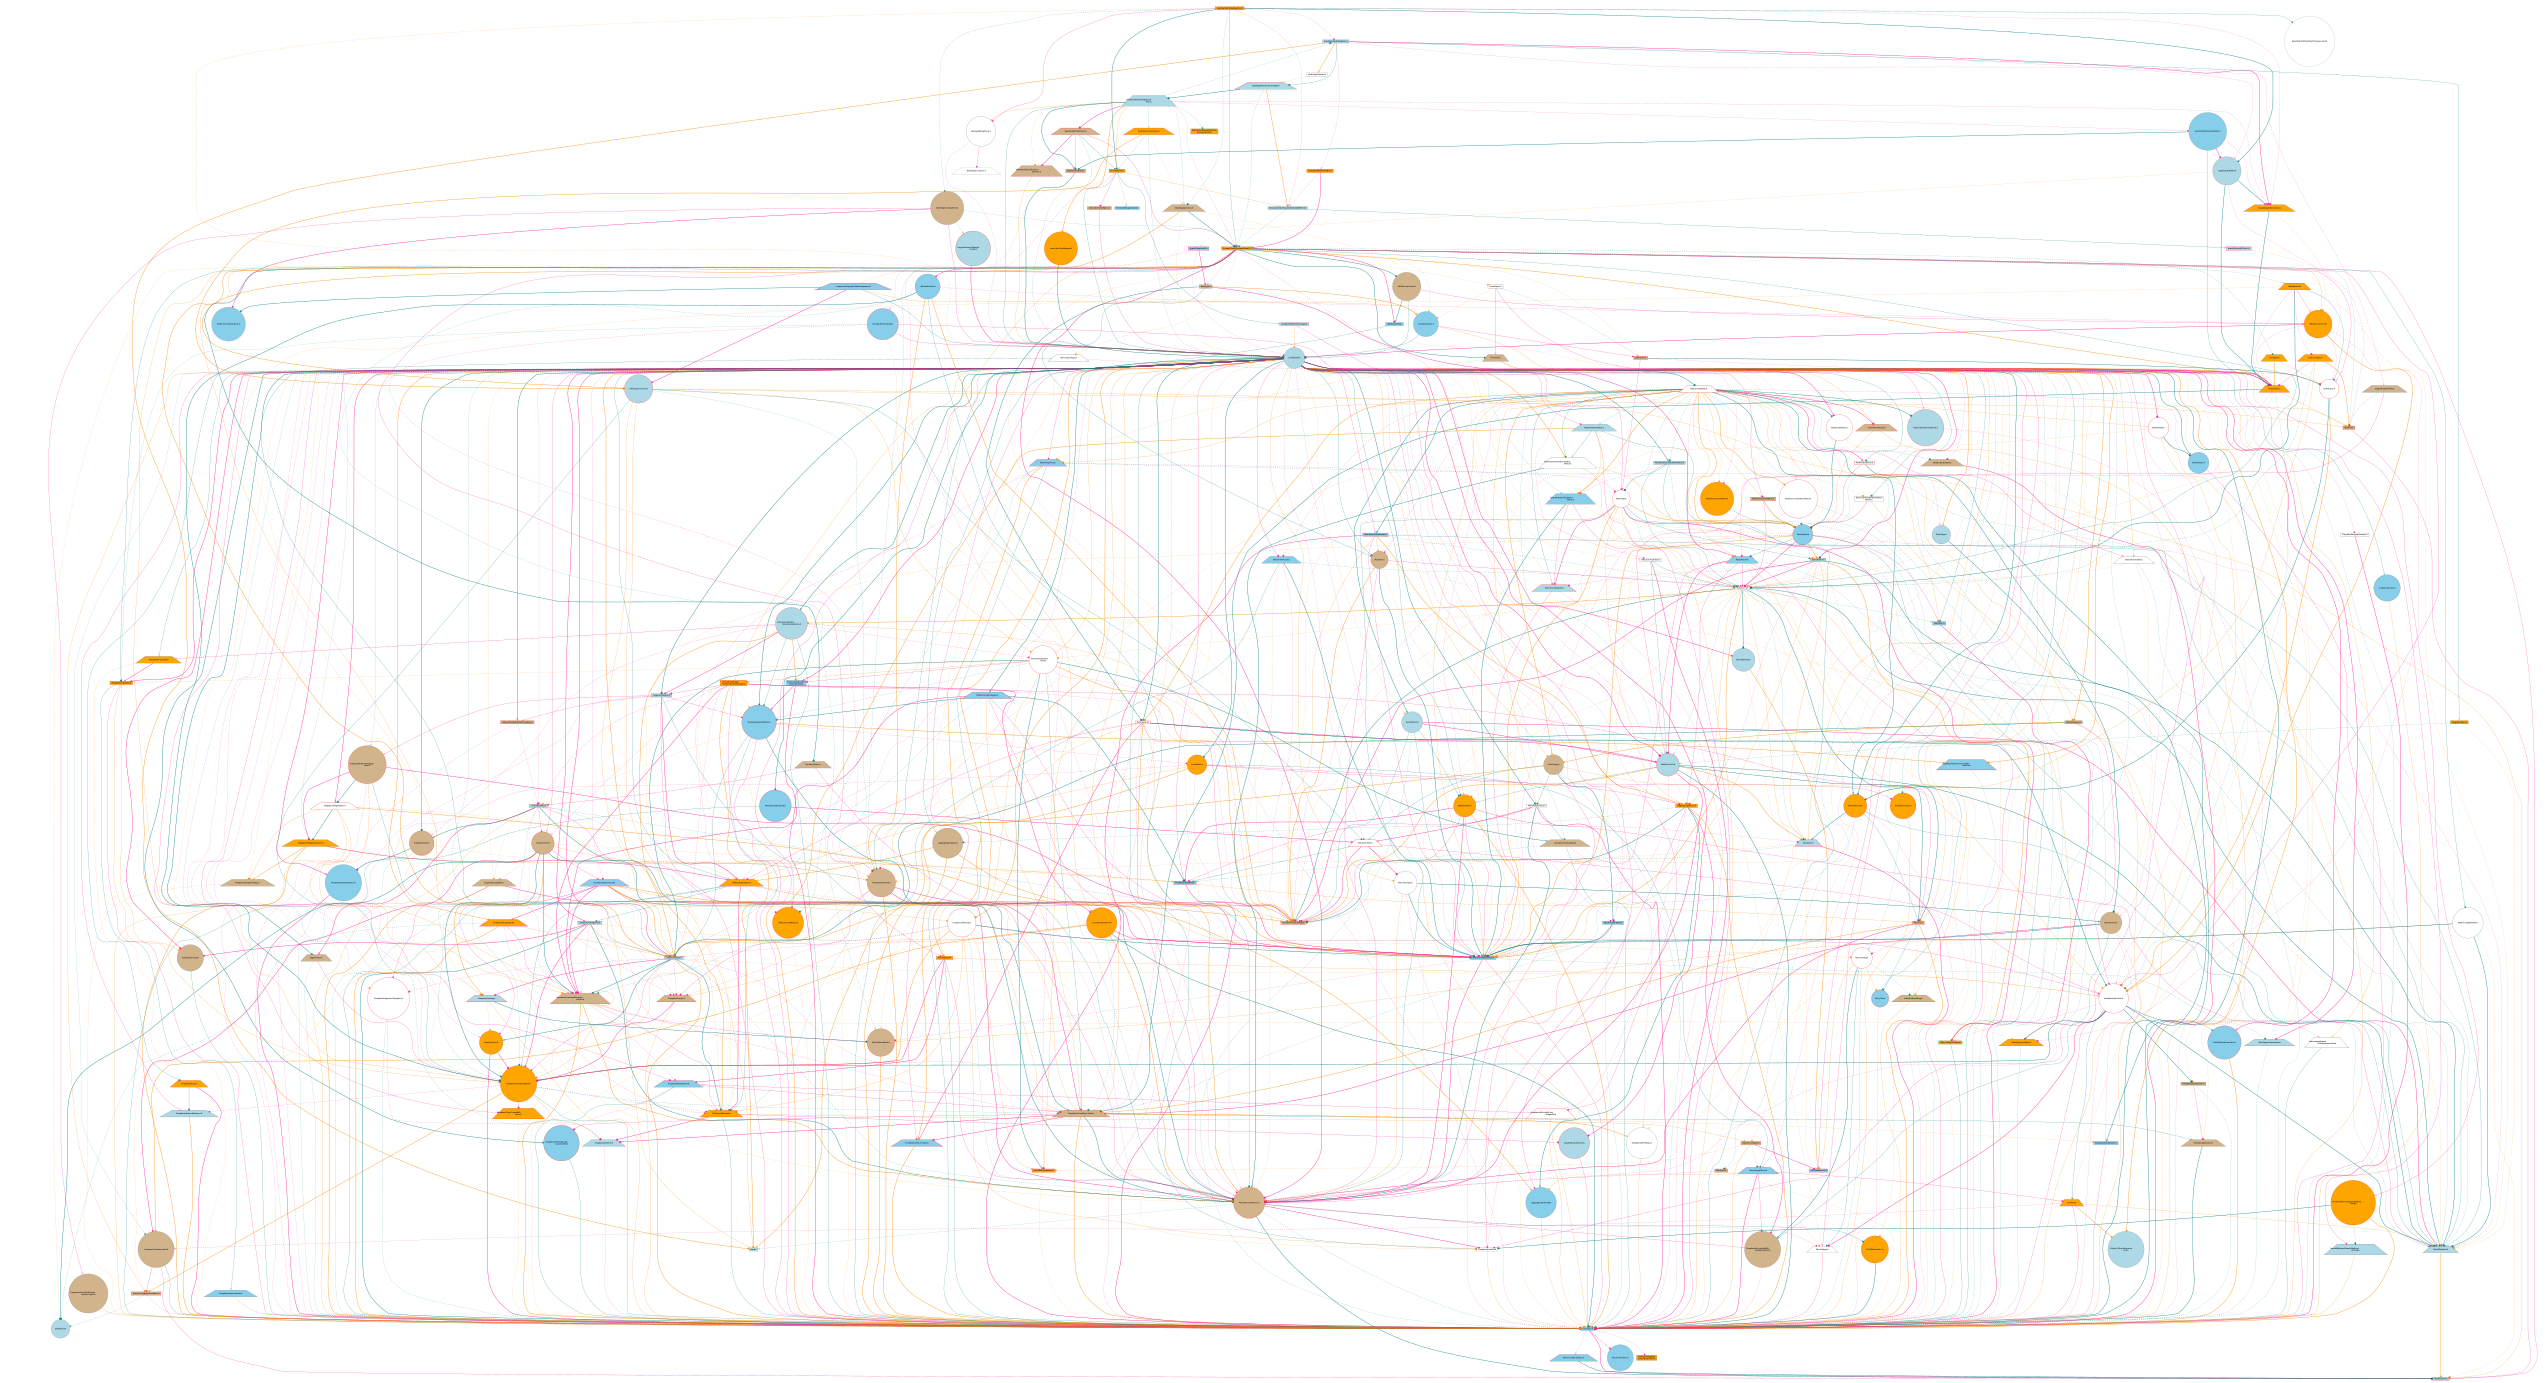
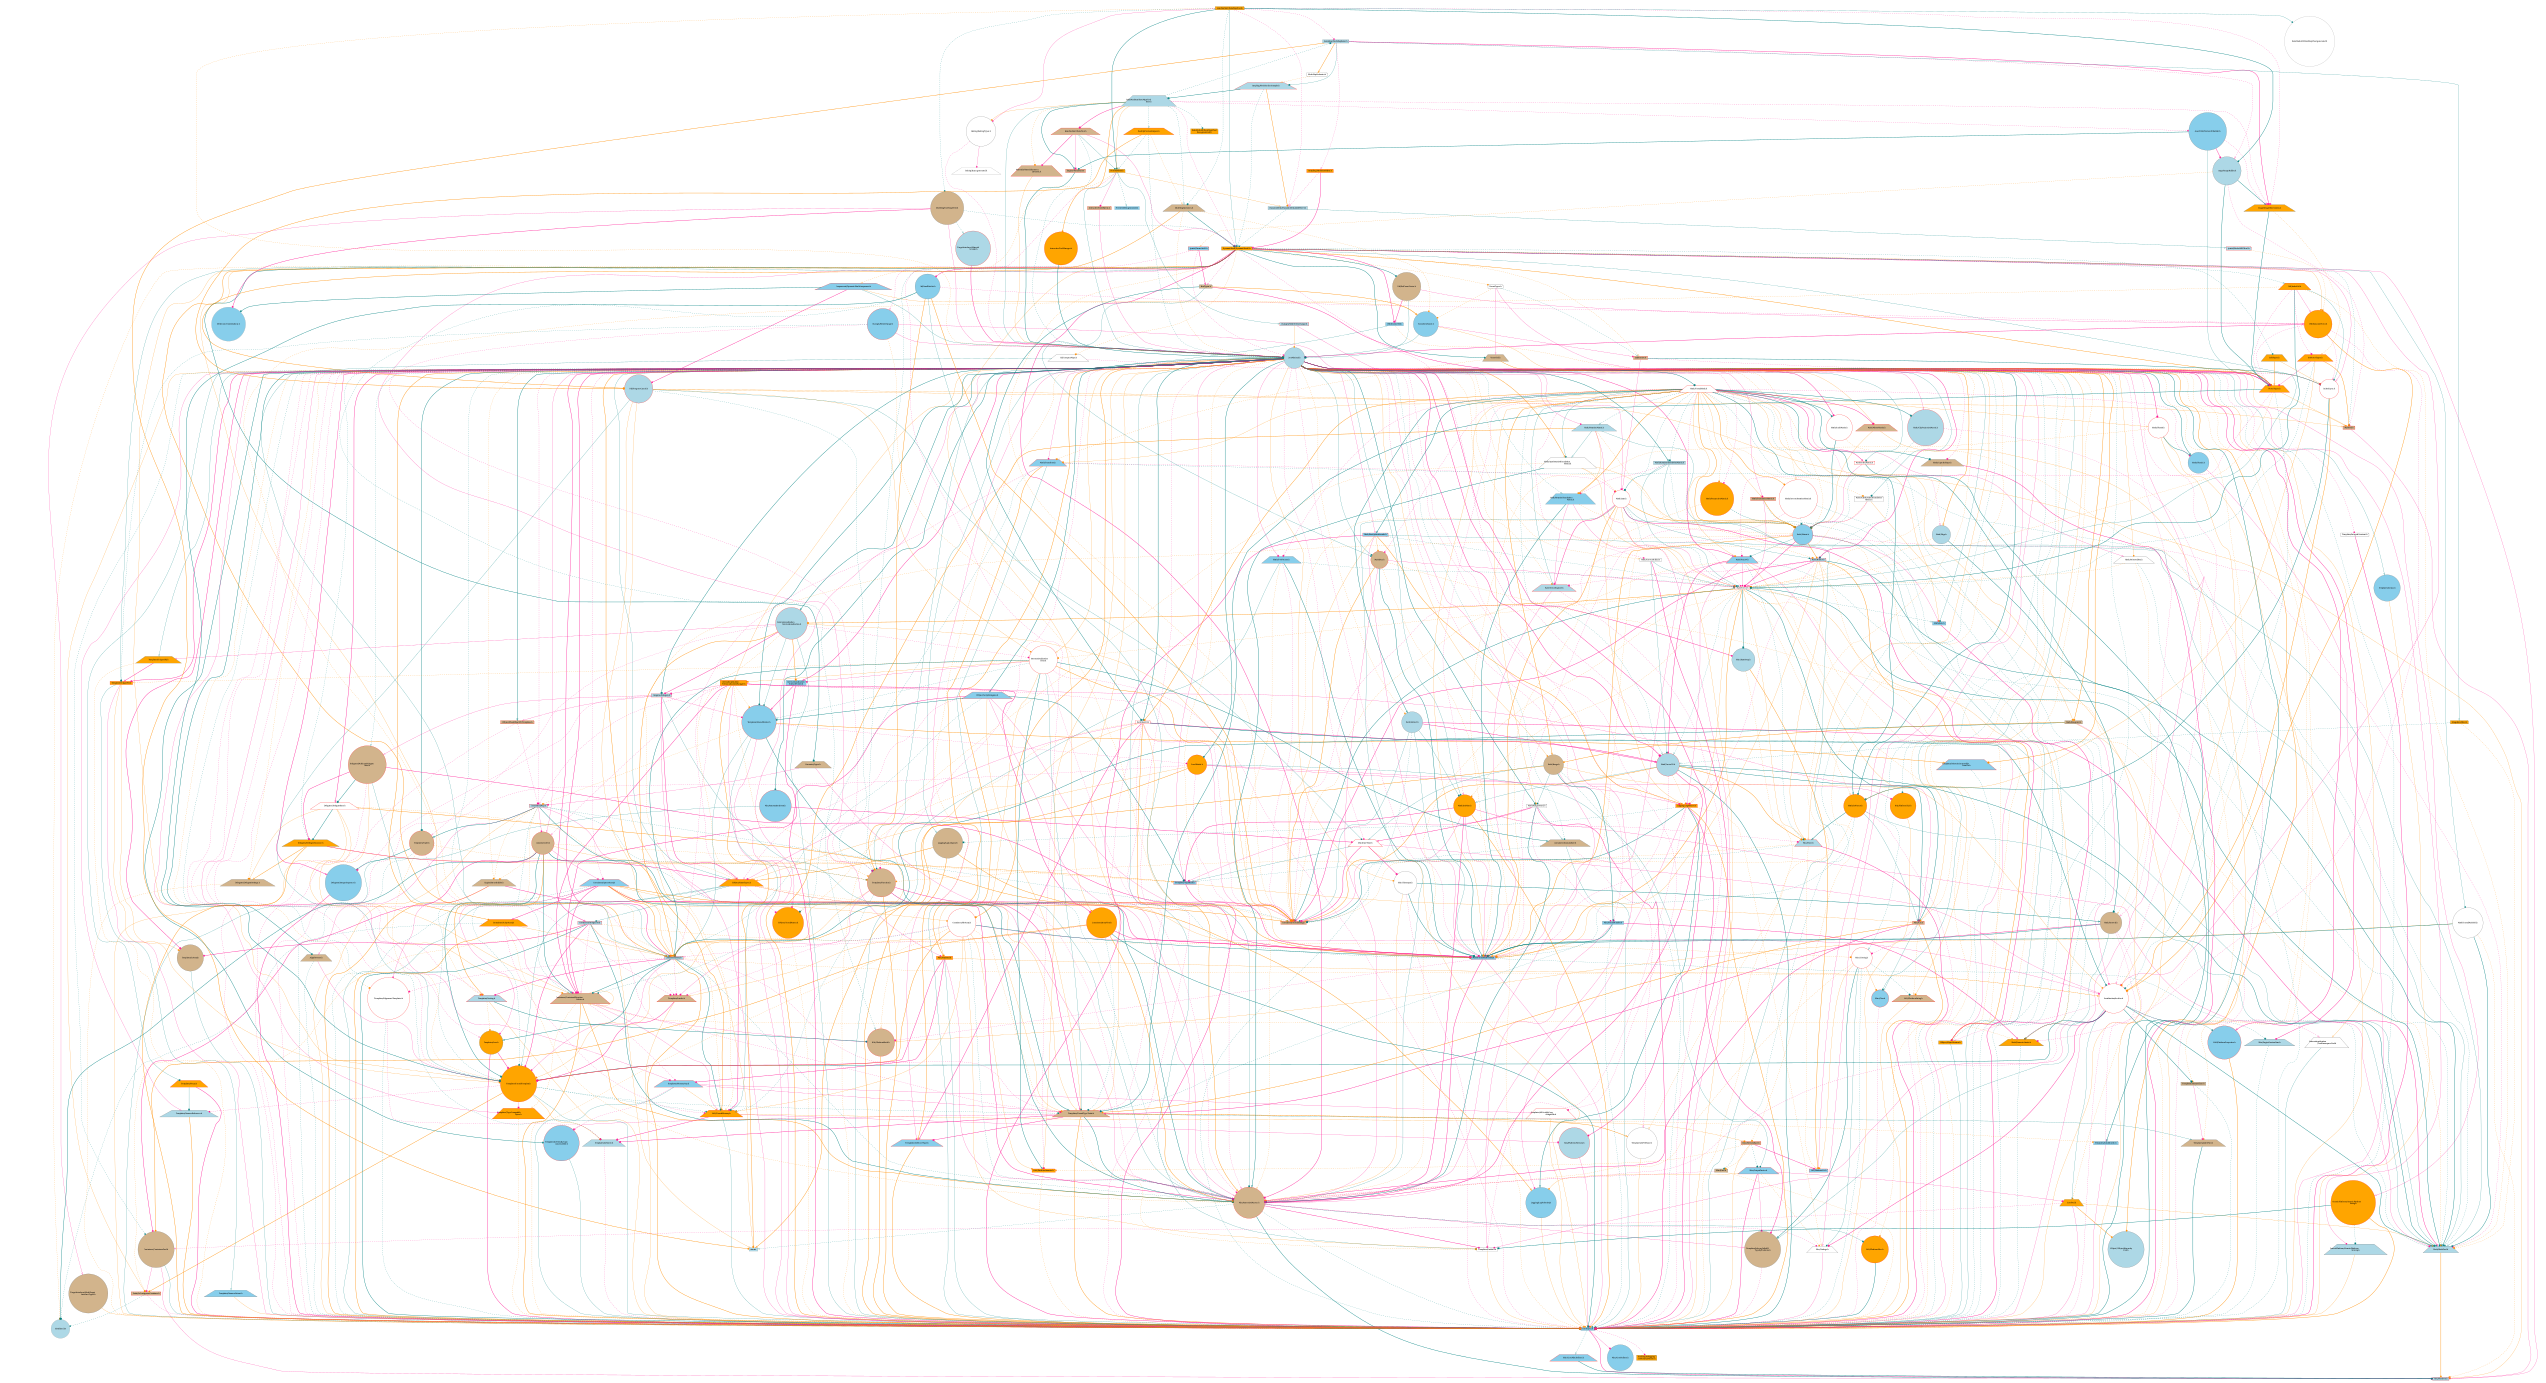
node "BakingTypes.atomic.h": label "BakingTypes.atomic.h" -> "BakingTypes.generated.h"
edge "Util/RefCountVector.h" -> "Util/IteratorUtil.h": color teal -> deeppink
node "Image/BCSplineFilter.h": removed
edge "CoreMinimal.h" -> "Misc/OutputDevice.h": removed
edge "Math/UnrealMath.h" -> "Math/CapsuleShape.h": style dashed -> bold
edge "CoreMinimal.h" -> "Templates/IsTriviallyCopy Assignable.h": style solid -> dashed
edge "Containers/Map.h" -> "Algo/Reverse.h": style bold -> solid
edge "Misc/FrameNumber.h" -> "Math/NumericLimits.h": added
